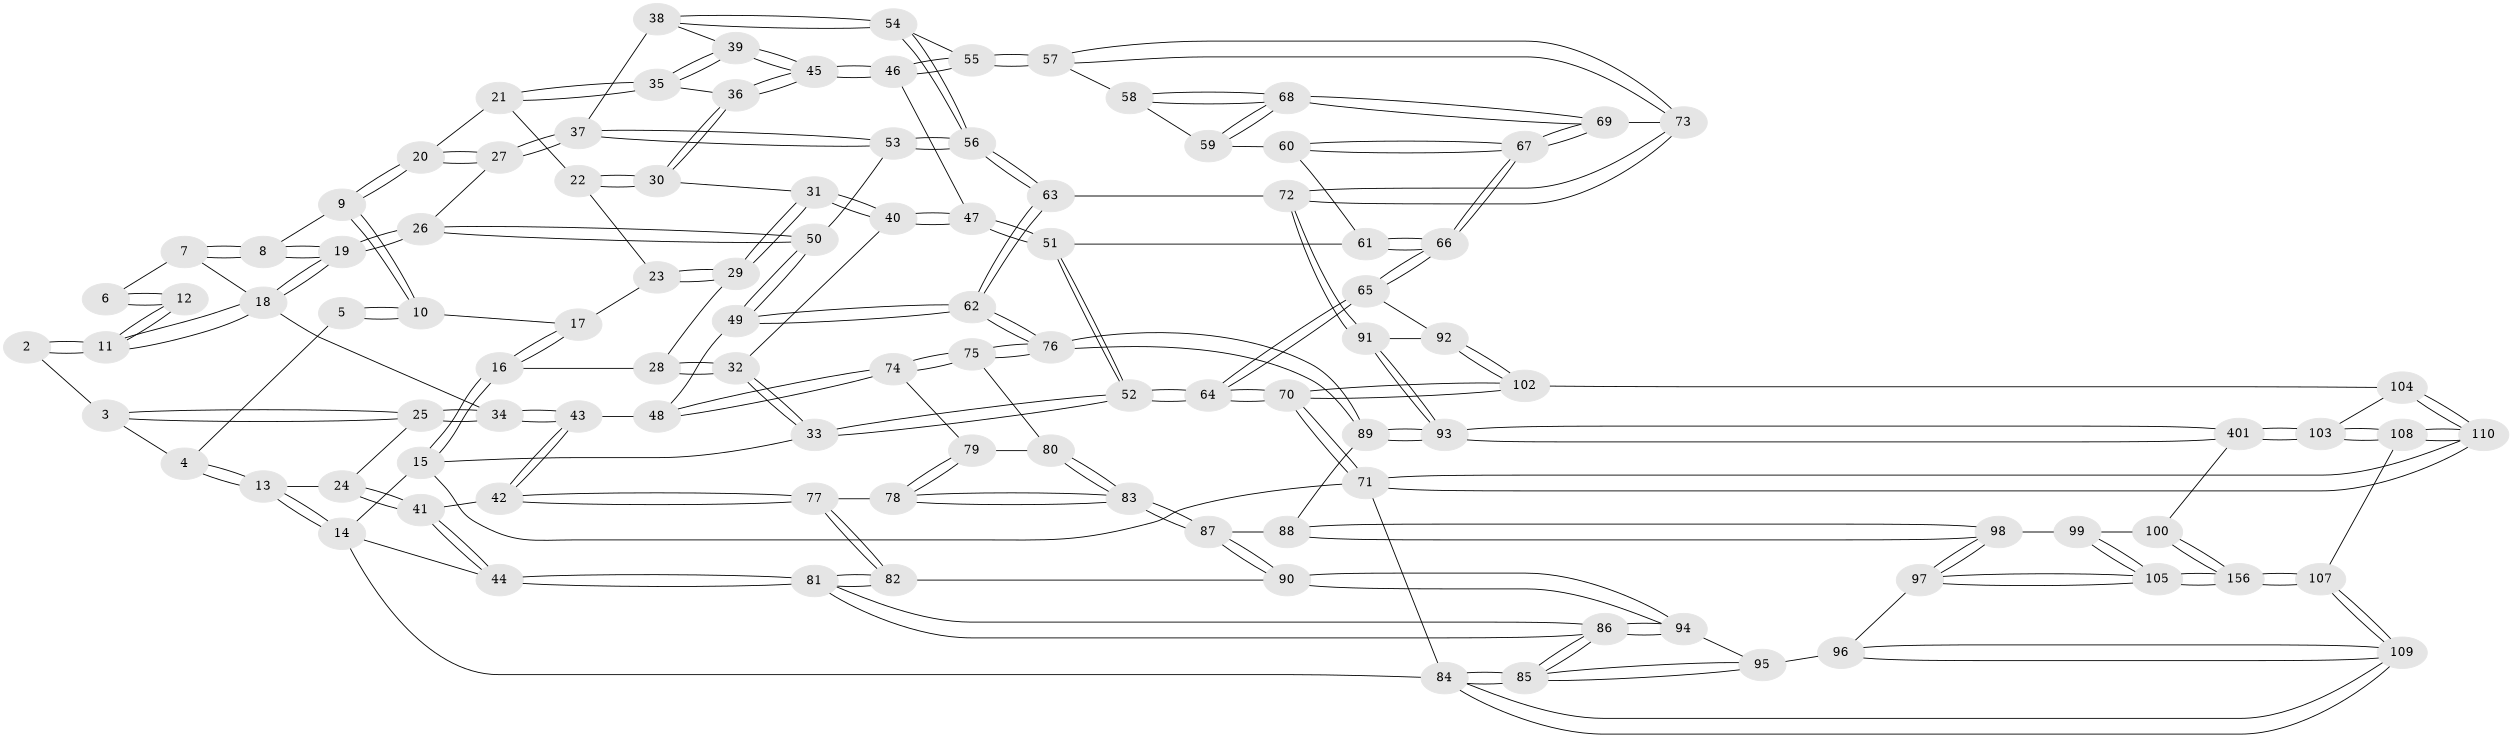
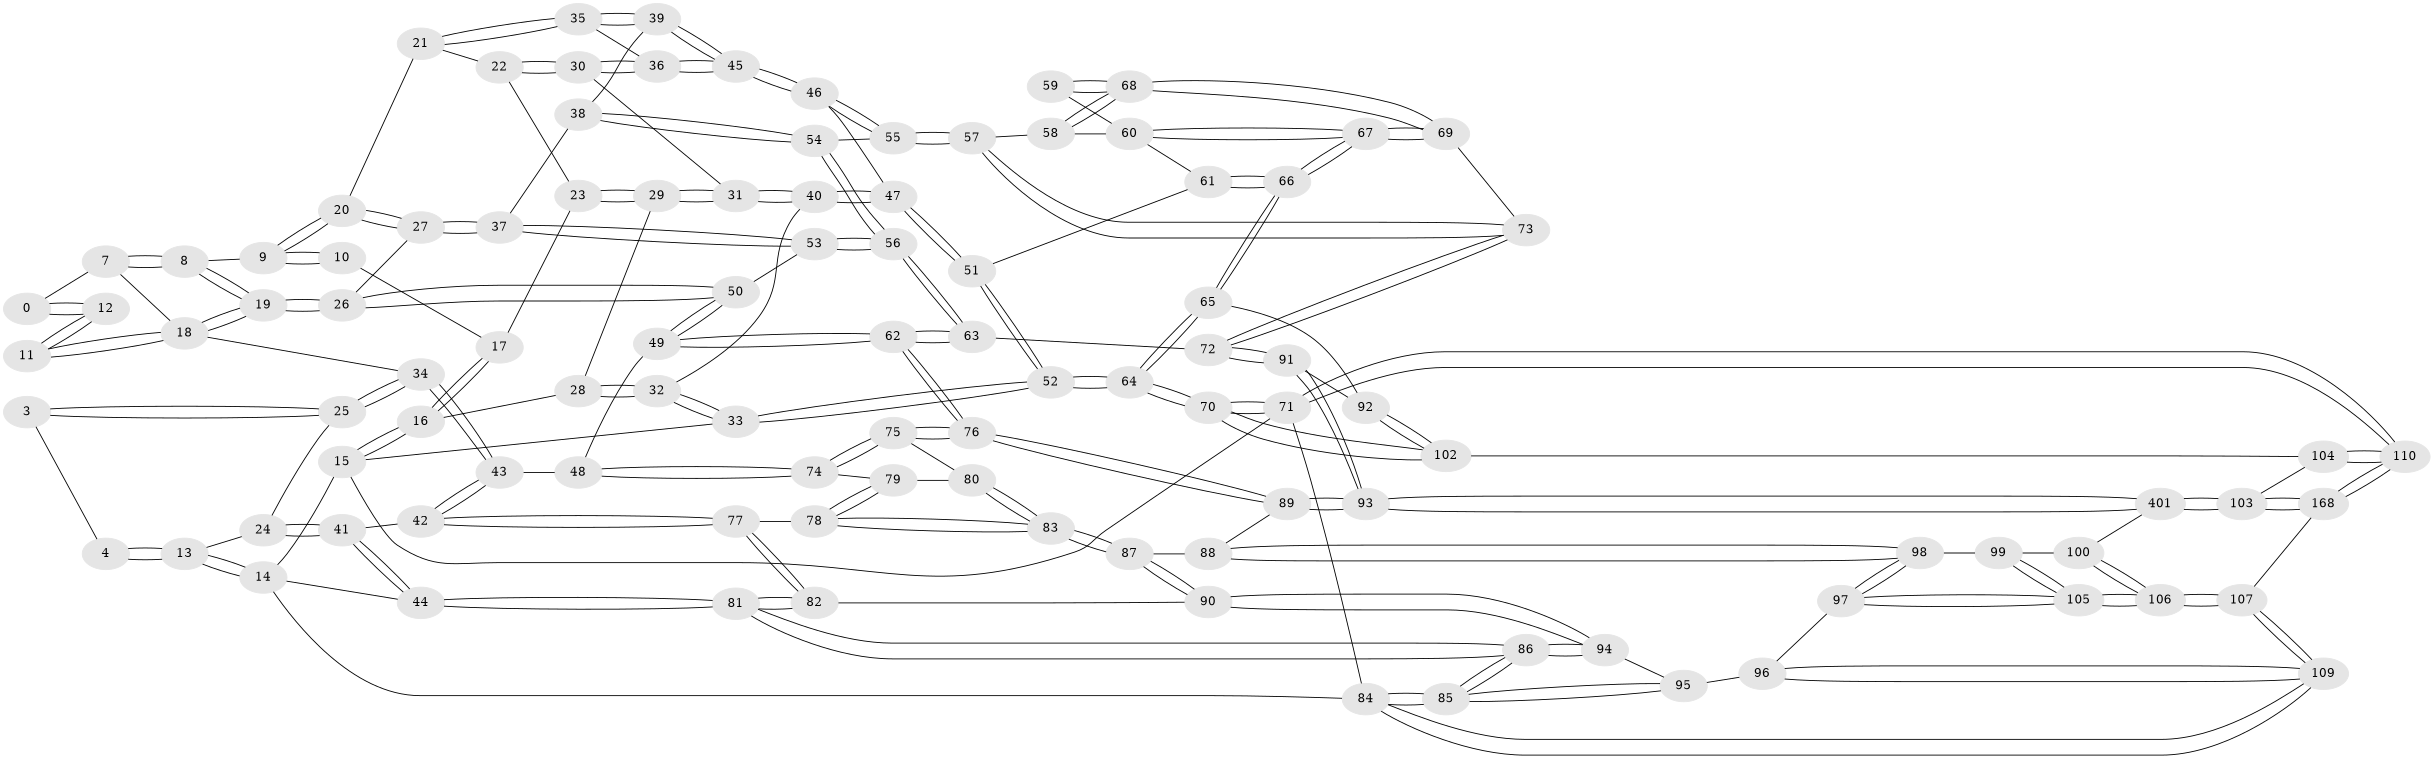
edge "58" -- "59": now "58" -- "60"
node "6": label "6" -> "0"
node "5": removed
node "2": removed
node "108": label "108" -> "168"
node "156": label "156" -> "106"
